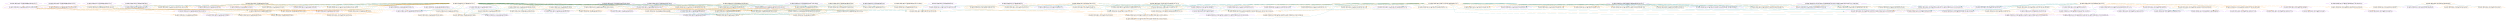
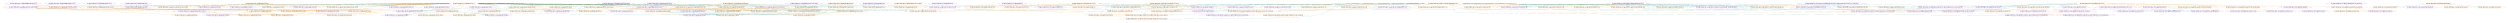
node "org.apache.commons.math3.fraction$BigFraction#add(long)": added
node "org.apache.commons.math3.util$FastMath#atanh(double)": added
